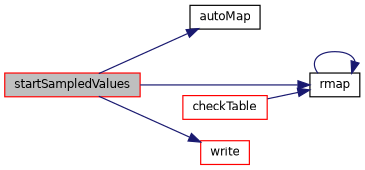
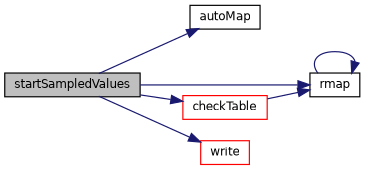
node "startSampledValues": color red -> black
edge "startSampledValues" -> "checkTable": added
